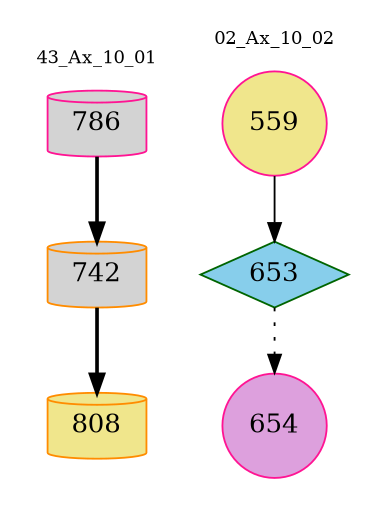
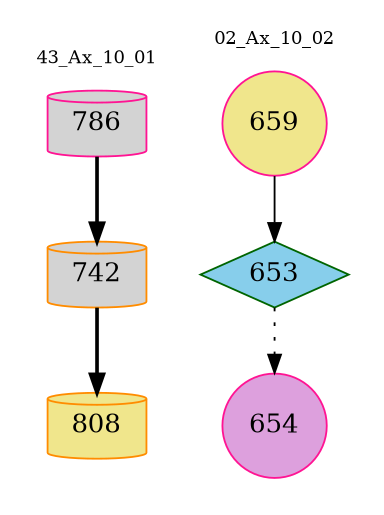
node "559": label "559" -> "659"
